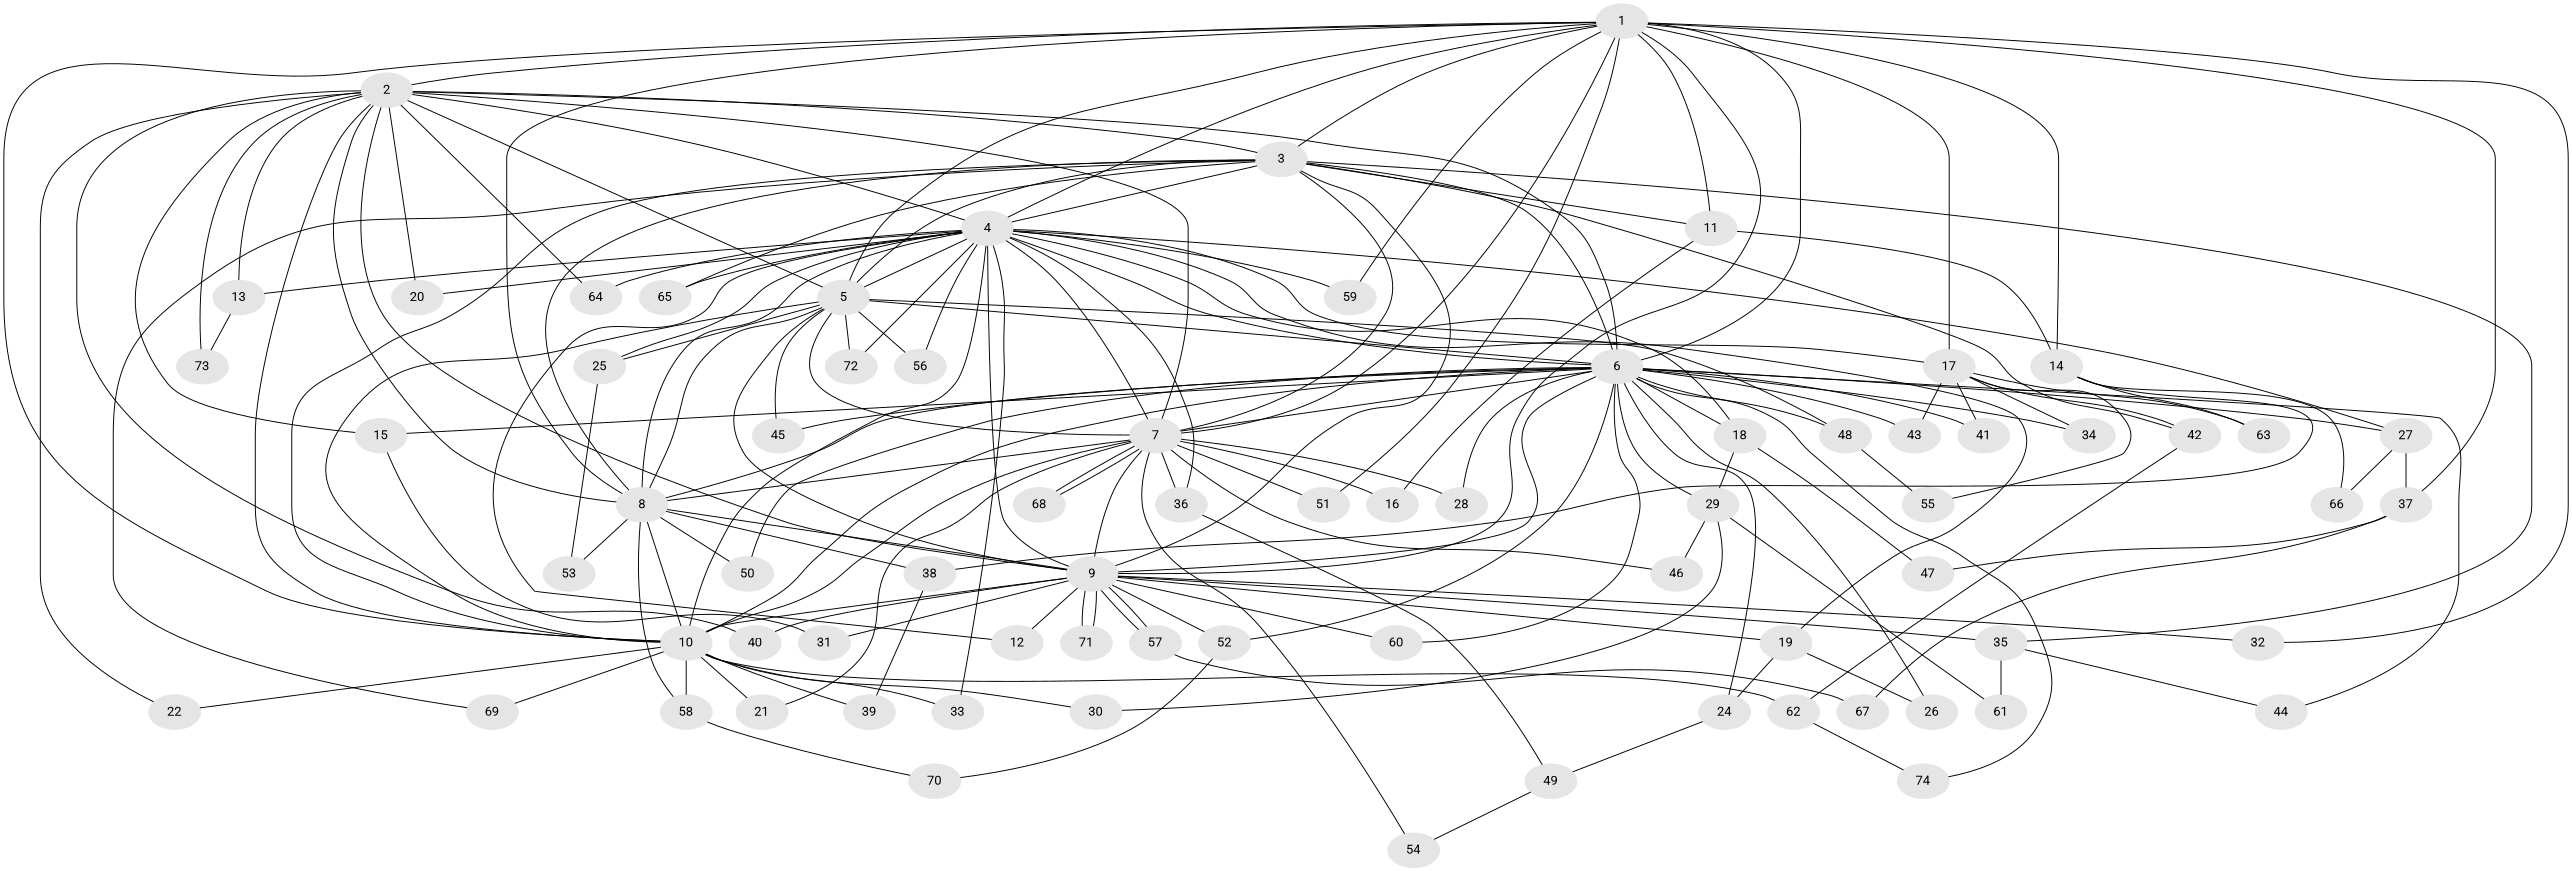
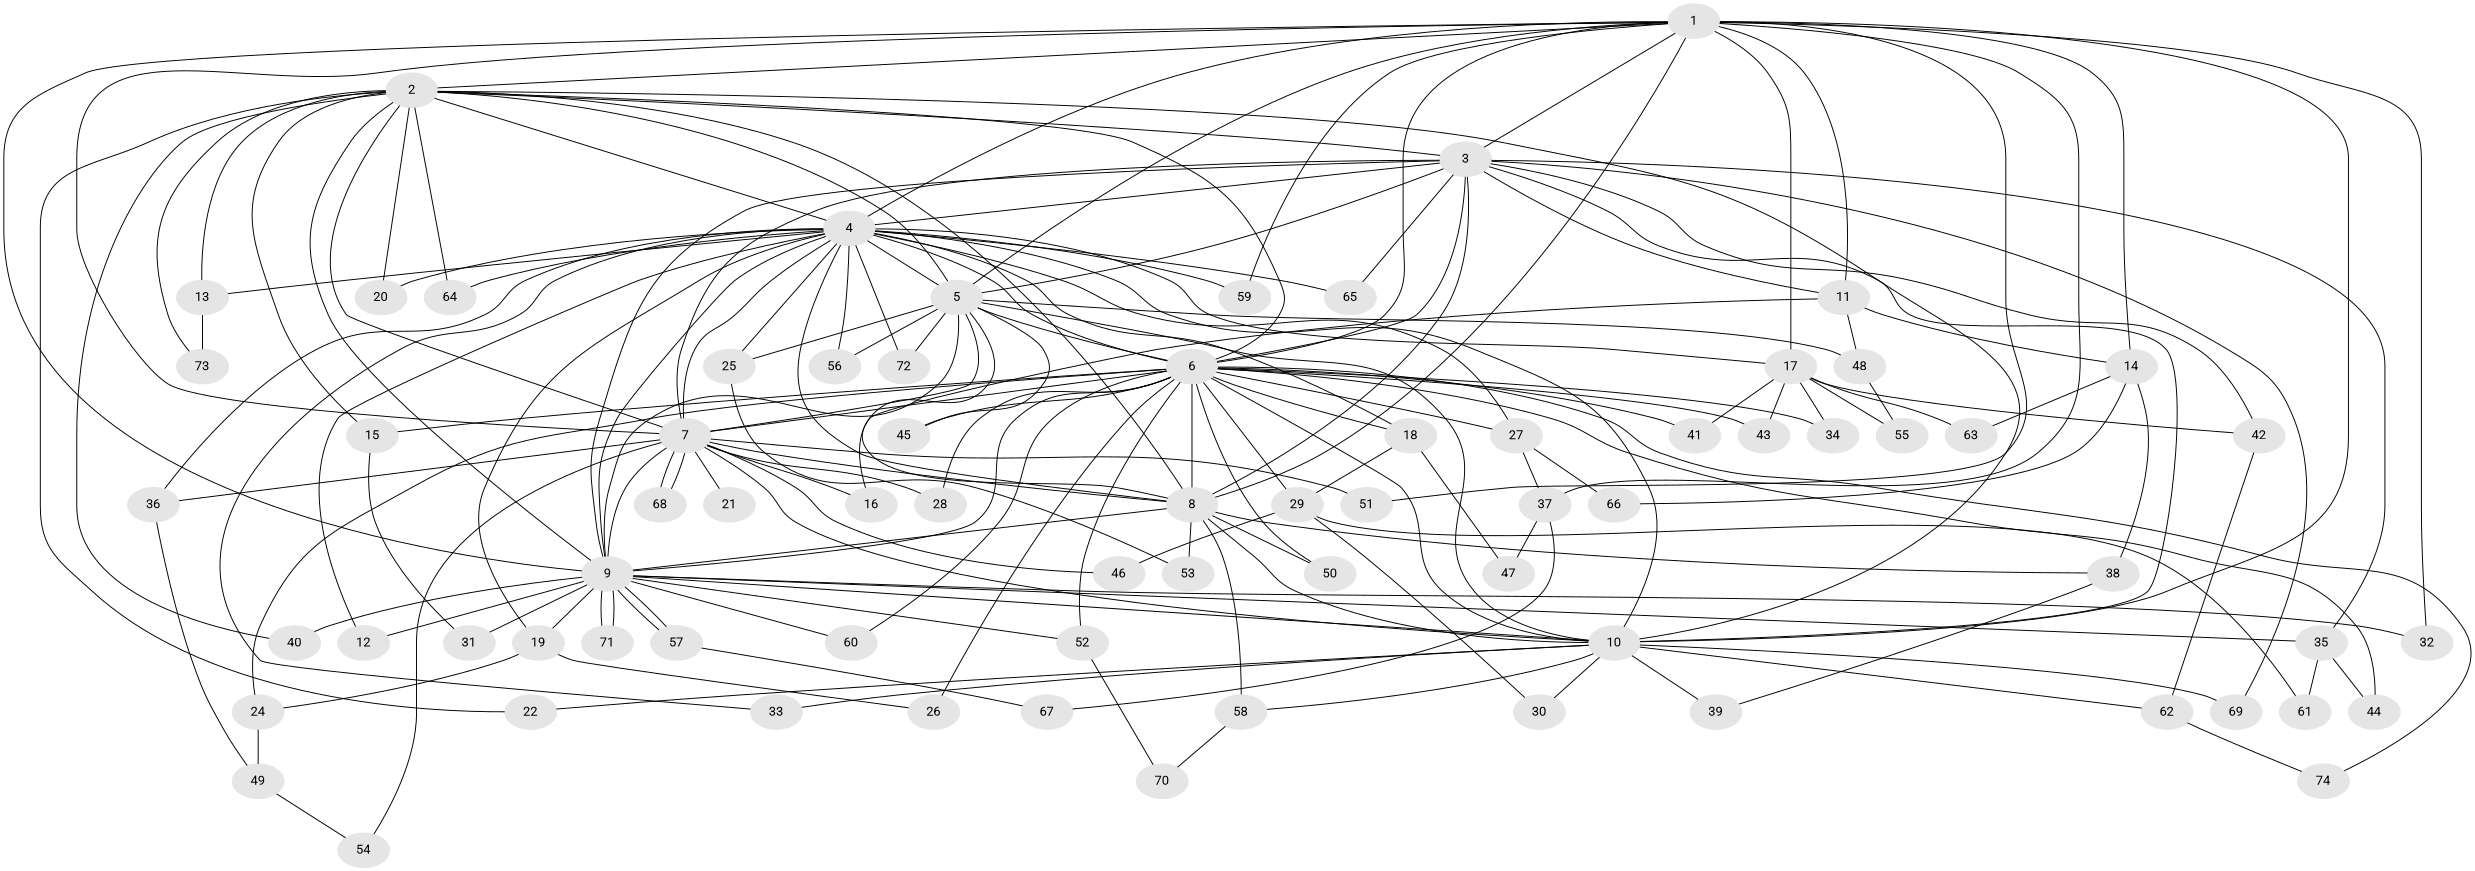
edge "6" -- "48": now "11" -- "48"
edge "10" -- "21": removed
